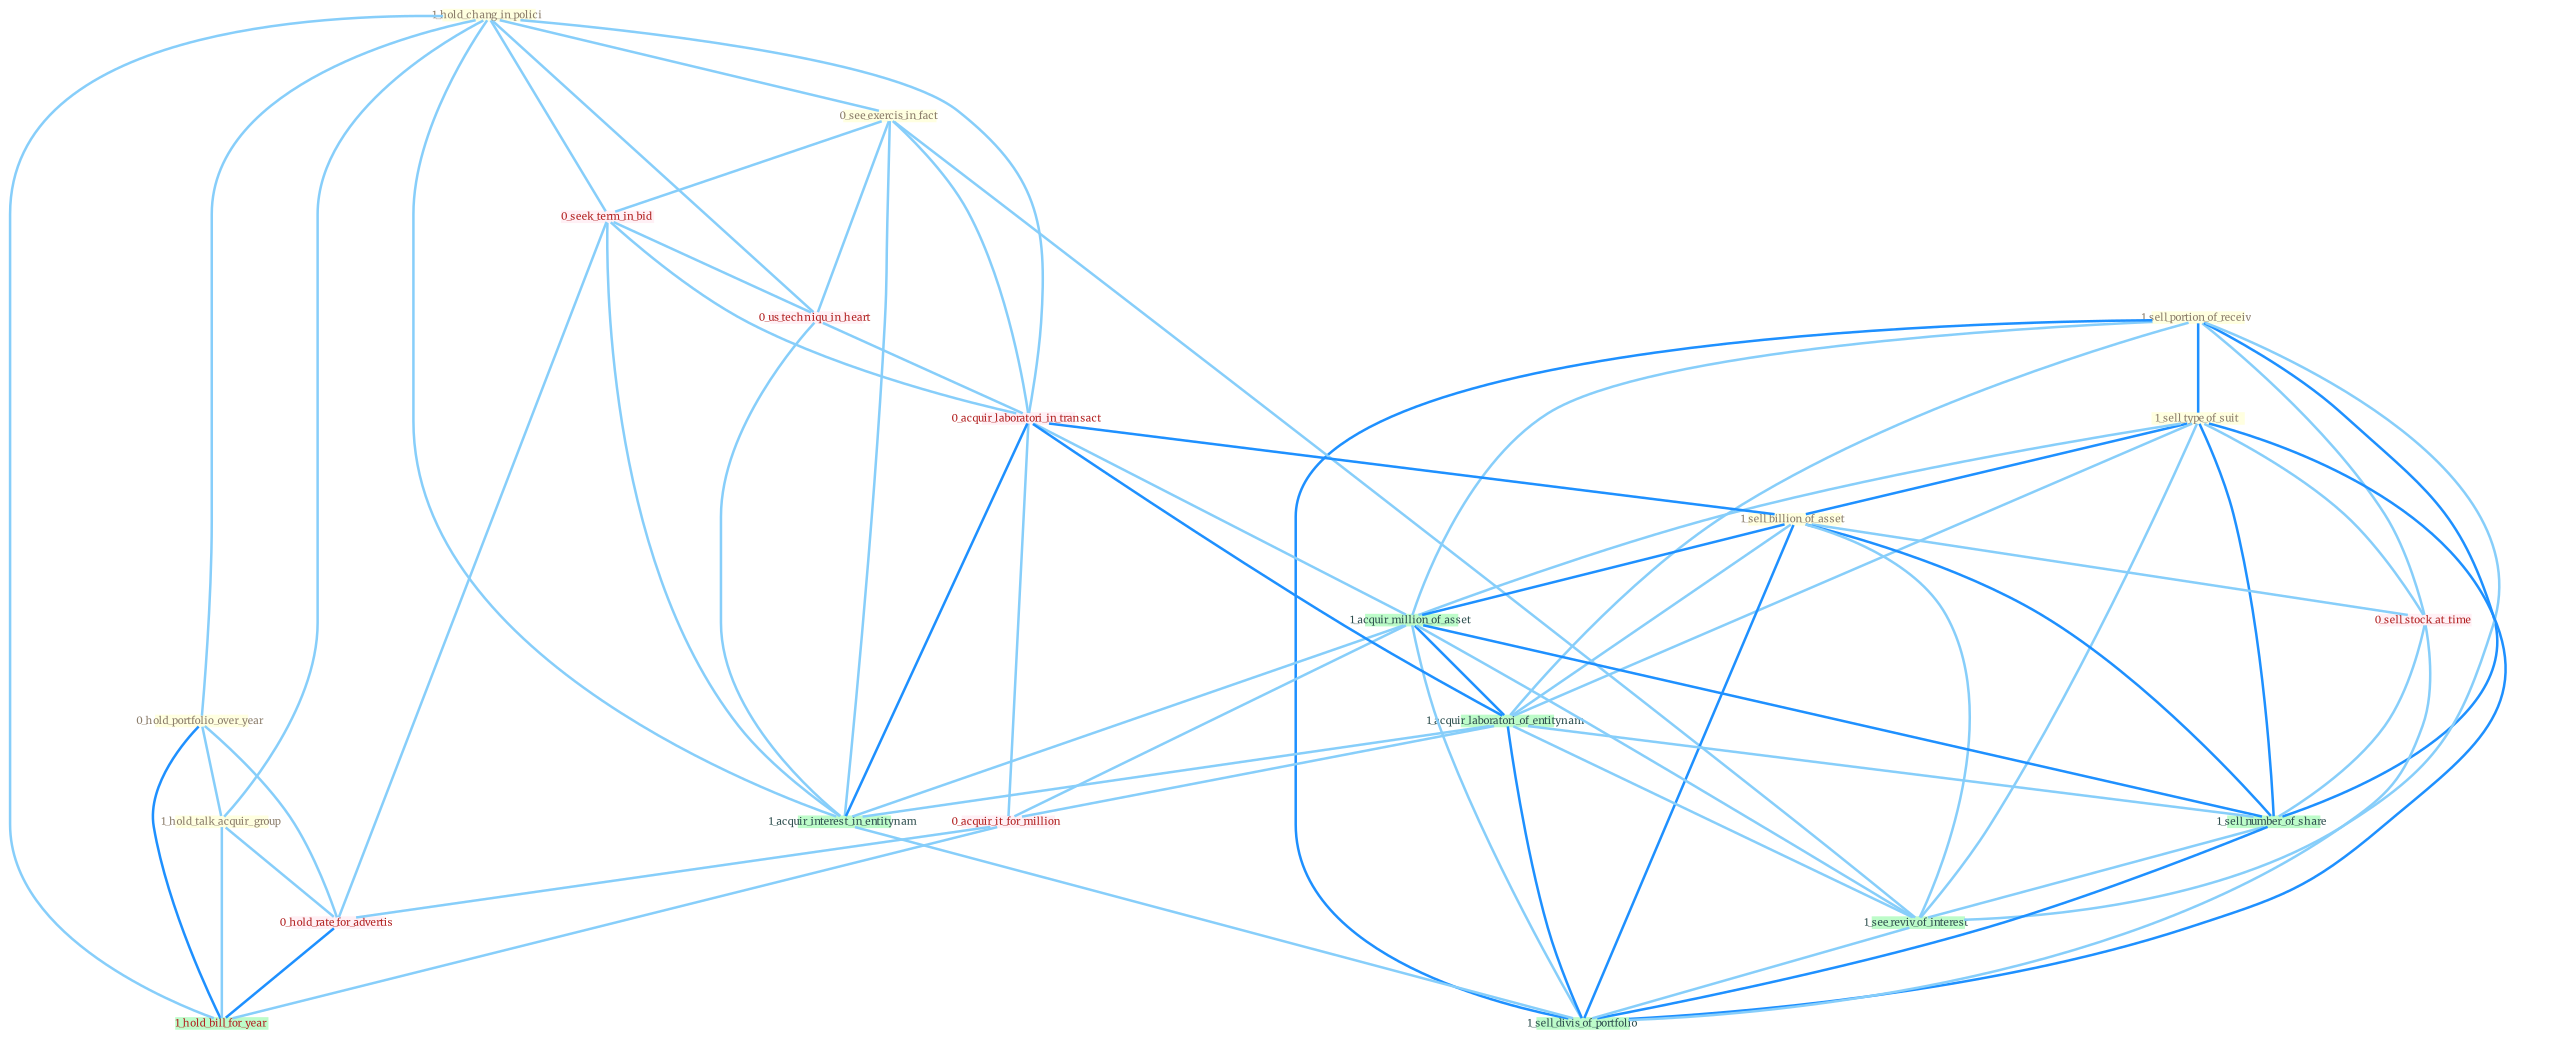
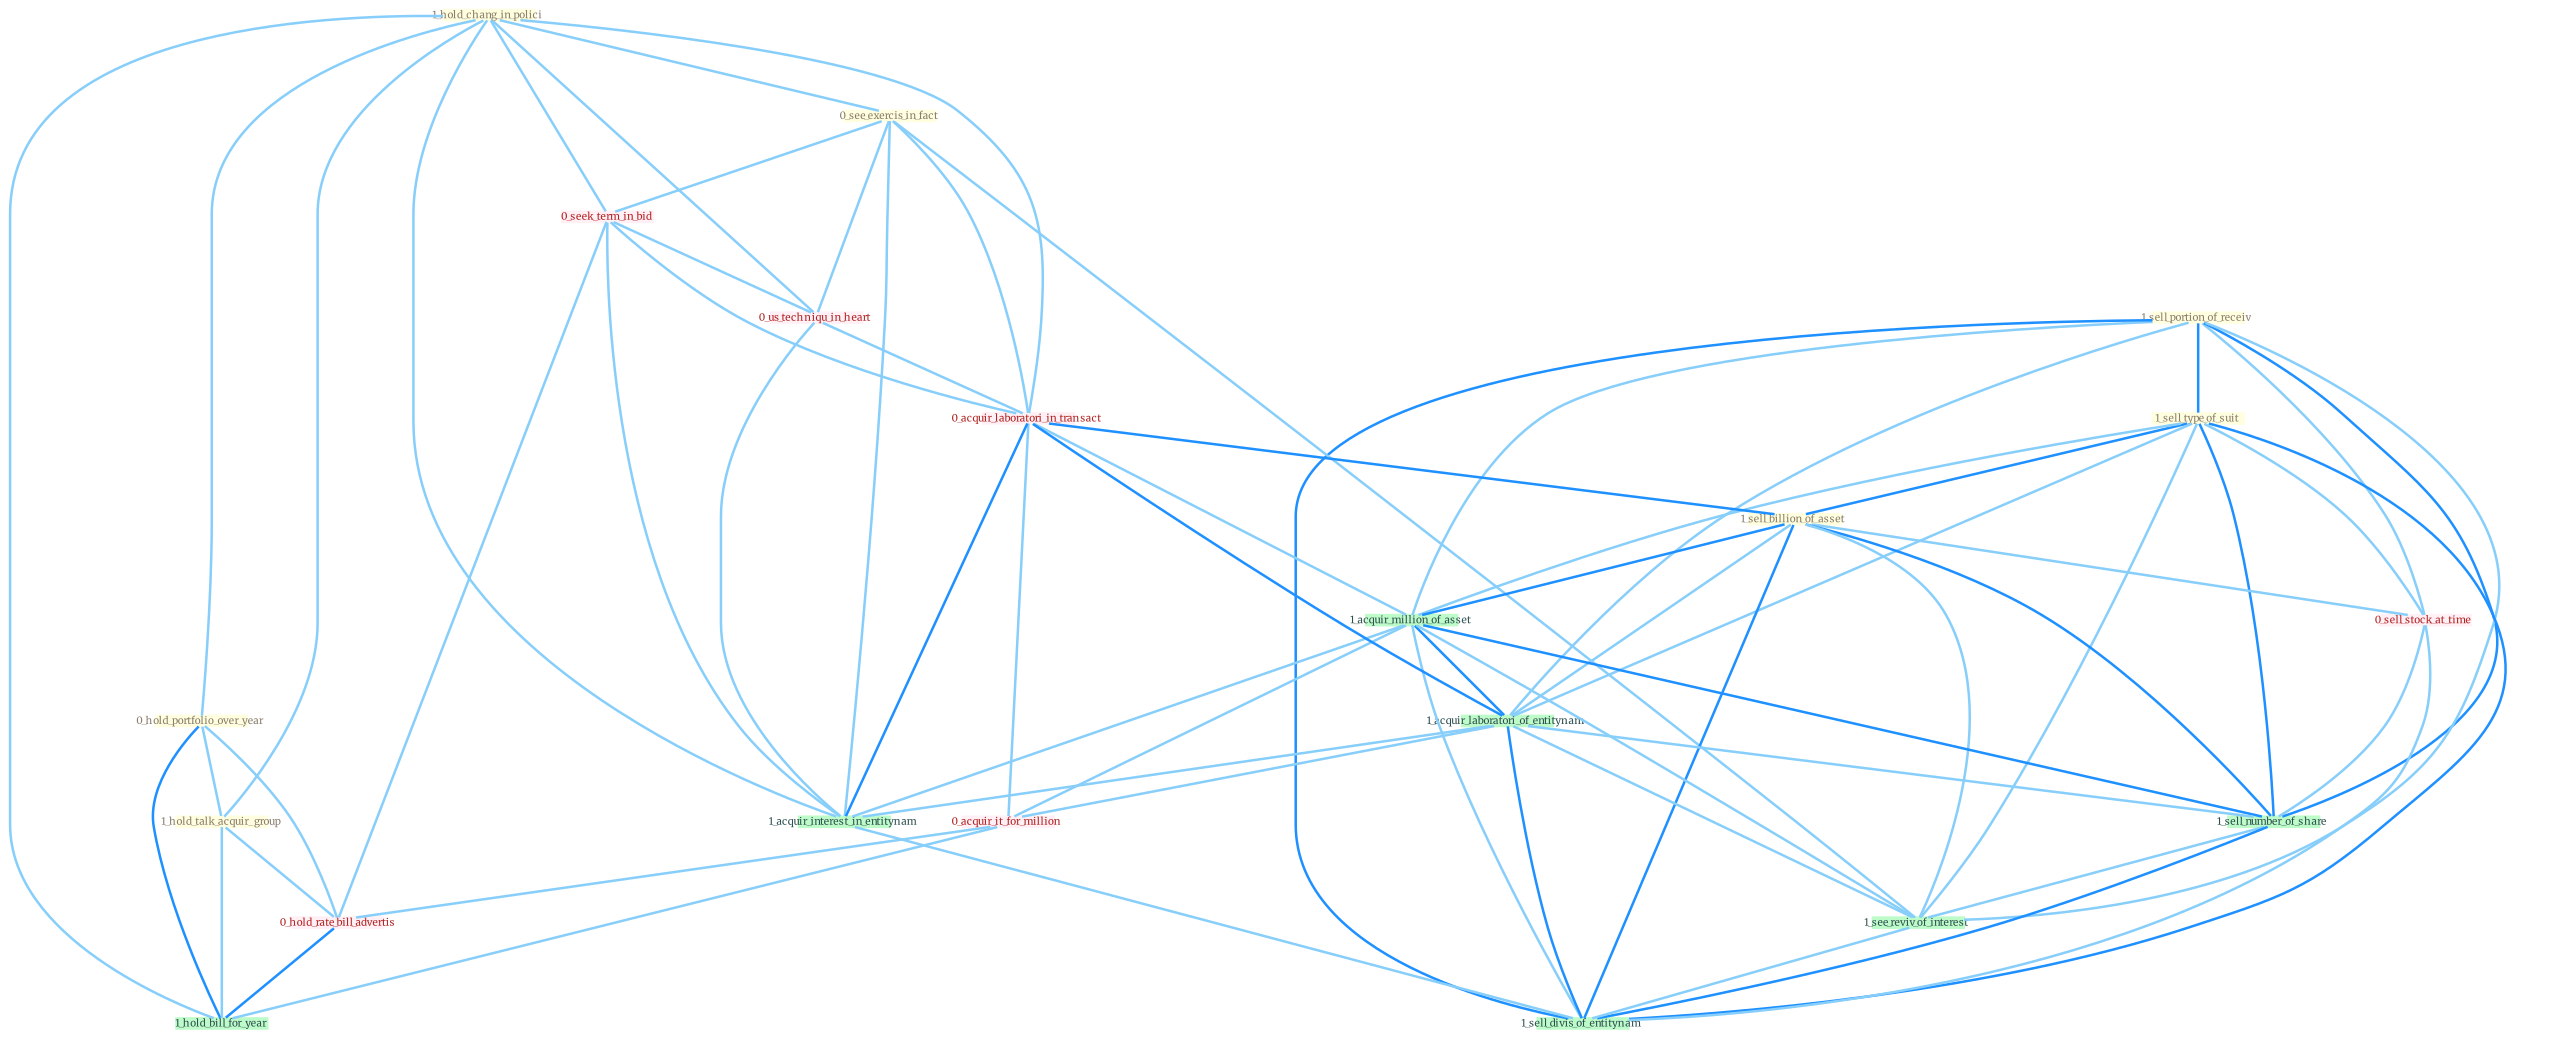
node "0_hold_rate_for_advertis": label "0_hold_rate_for_advertis" -> "0_hold_rate_bill_advertis"
node "1_hold_bill_for_year": fontcolor #b22222 -> #2f4f4f
node "1_sell_divis_of_portfolio": label "1_sell_divis_of_portfolio" -> "1_sell_divis_of_entitynam"
